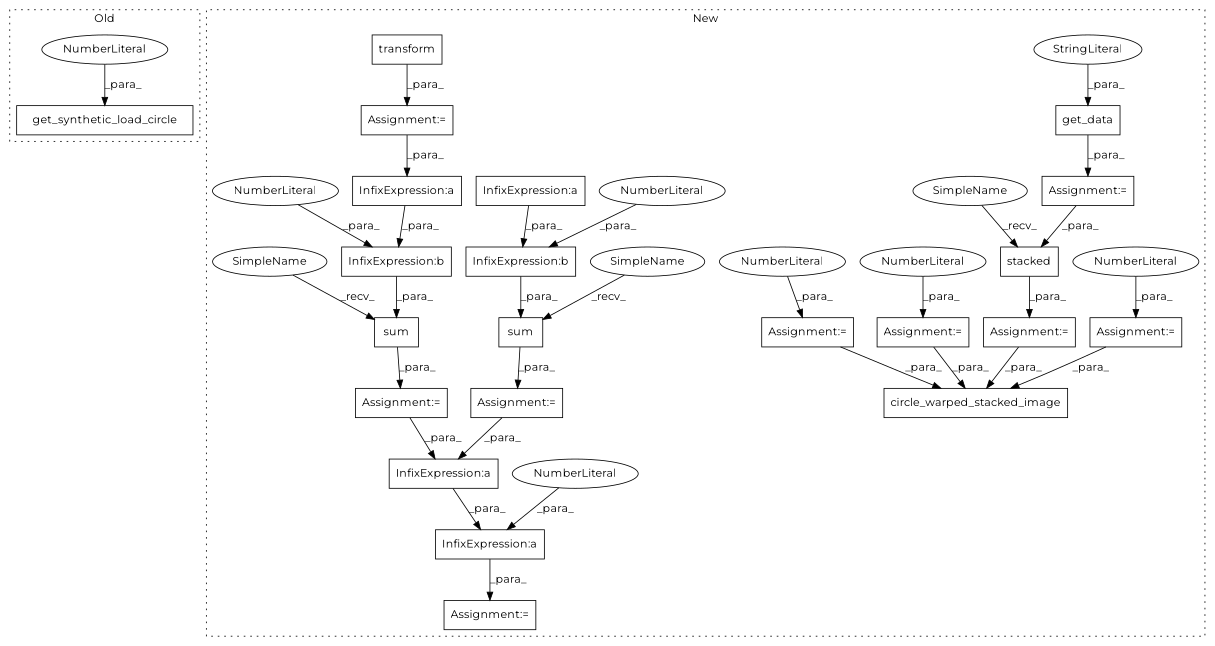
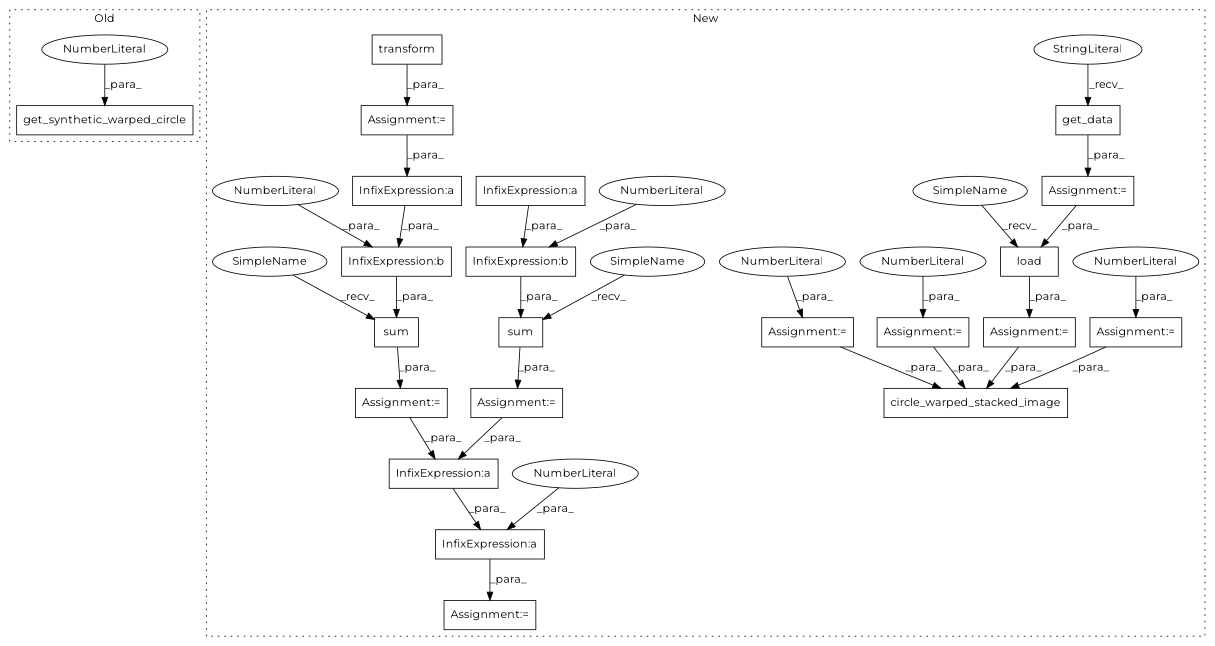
edge "StringLiteral" -> "get_data": label "_para_" -> "_recv_"
node "get_synthetic_load_circle": label "get_synthetic_load_circle" -> "get_synthetic_warped_circle"
node "stacked": label "stacked" -> "load"
